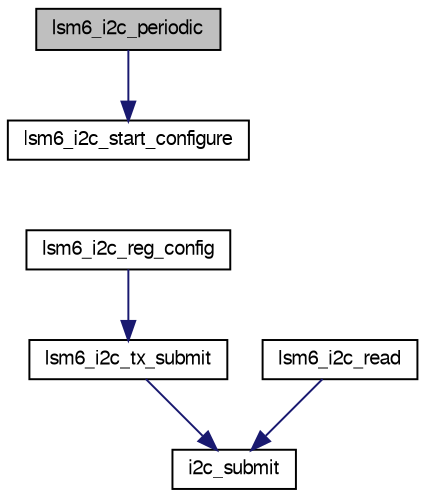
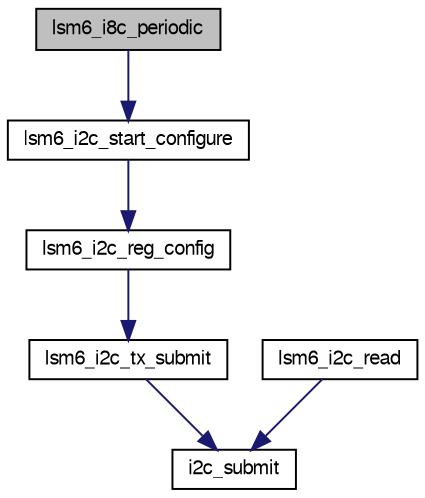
node "lsm6_i2c_periodic": label "lsm6_i2c_periodic" -> "lsm6_i8c_periodic"
edge "lsm6_i2c_start_configure" -> "lsm6_i2c_reg_config": added
